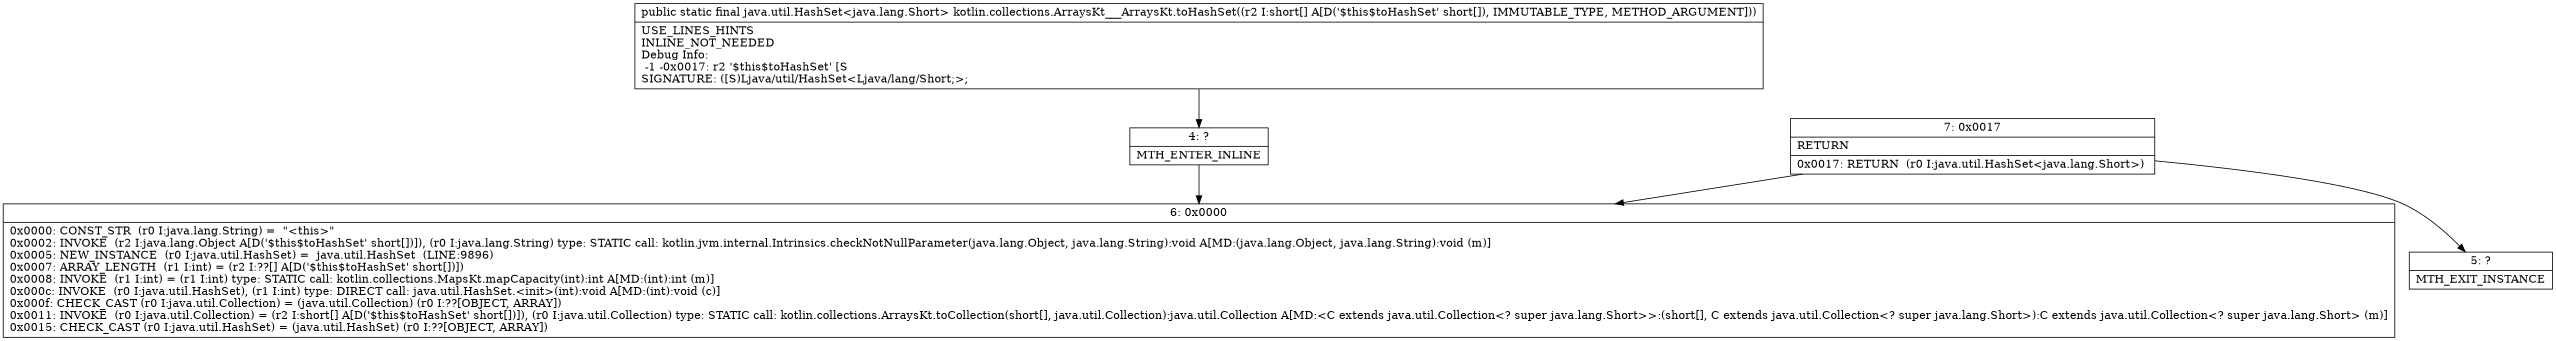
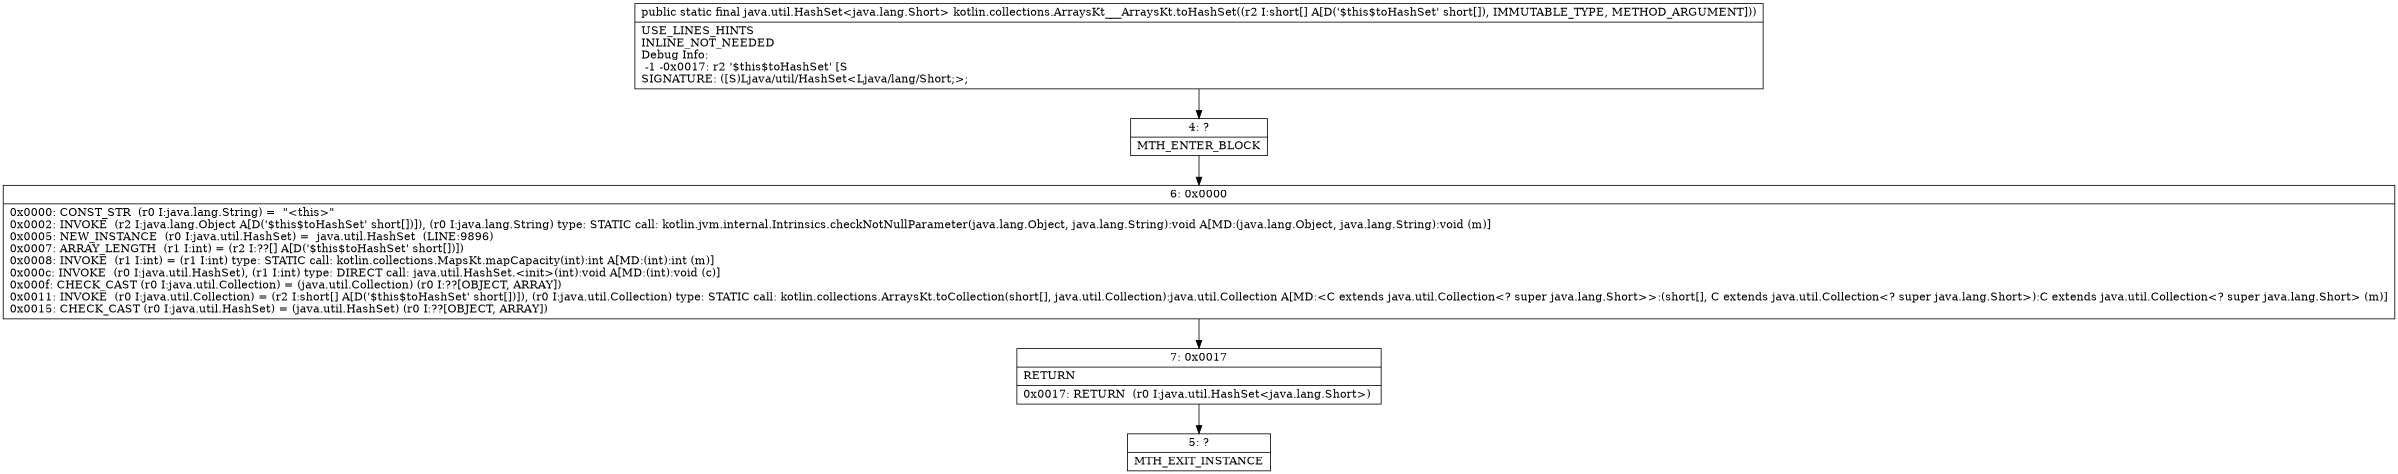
node "4: ?": text "MTH_ENTER_INLINE" -> "MTH_ENTER_BLOCK"
edge "7: 0x0017" -> "6: 0x0000": reversed
